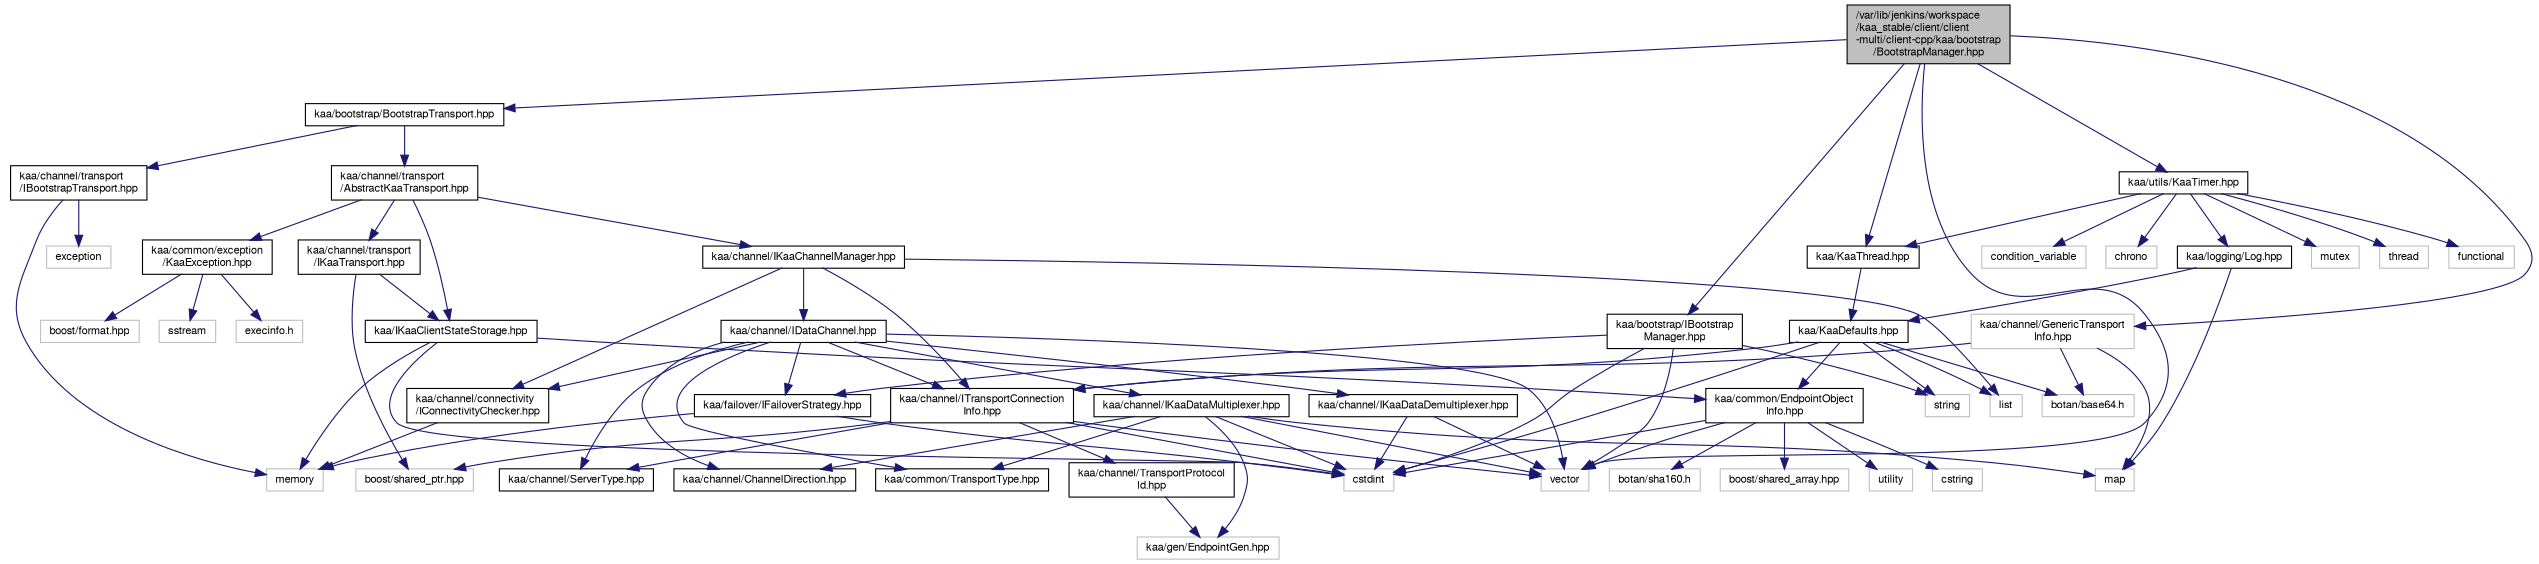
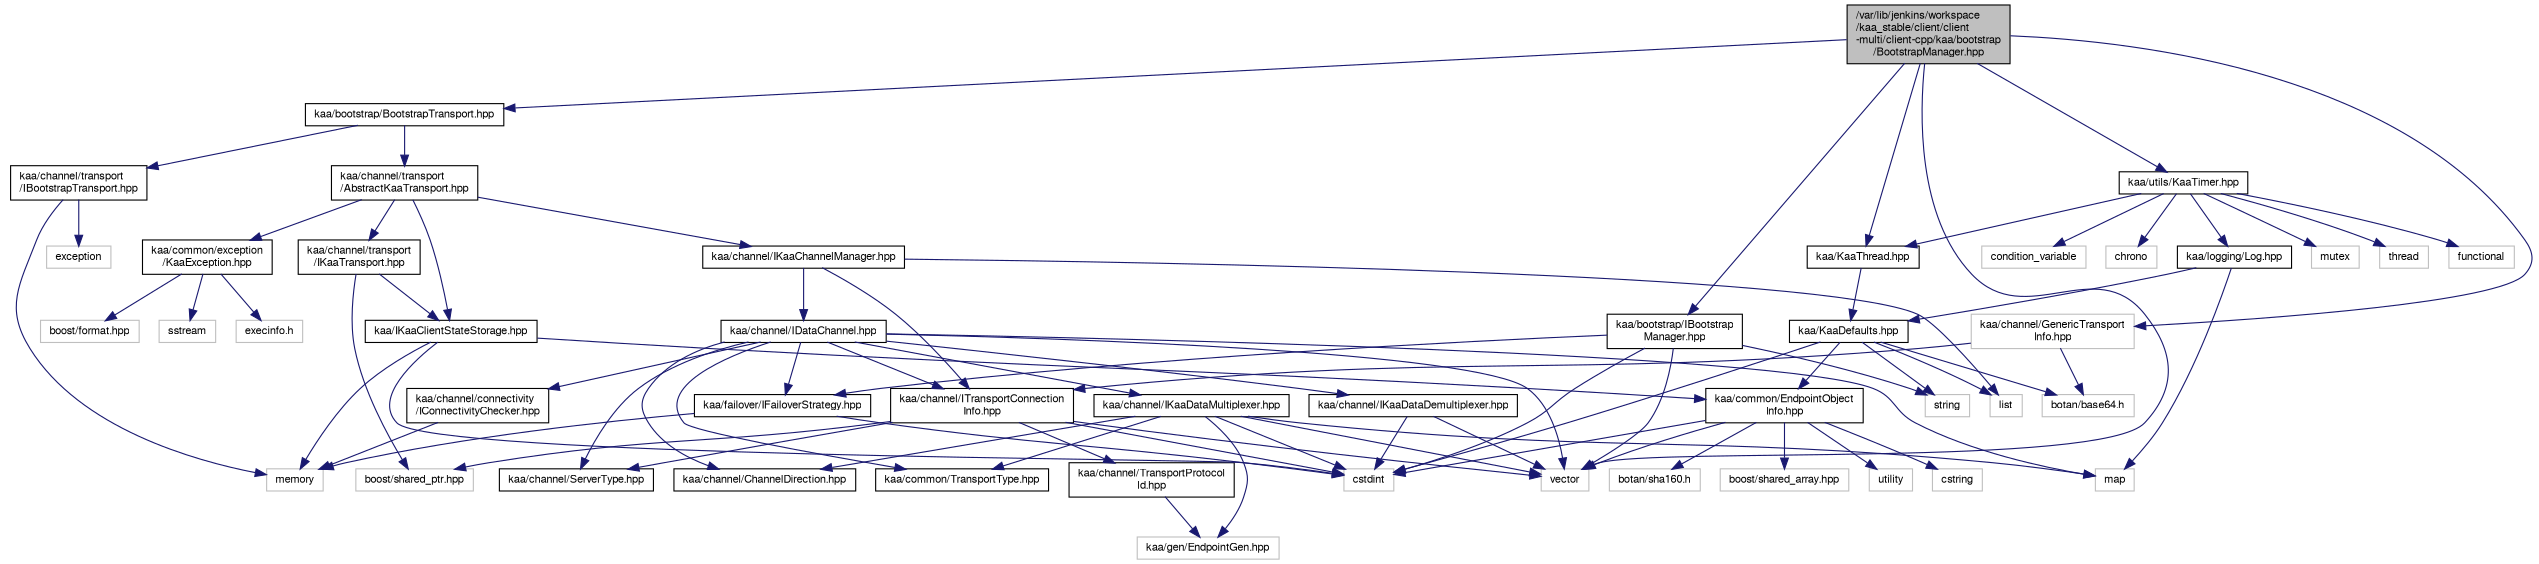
edge "kaa/channel/IKaaChannelManager.hpp" -> "kaa/channel/connectivity /IConnectivityChecker.hpp": removed
edge "kaa/KaaDefaults.hpp" -> "kaa/channel/ITransportConnection Info.hpp": removed
edge "kaa/channel/GenericTransport Info.hpp" -> "map": now "kaa/channel/IDataChannel.hpp" -> "map"
